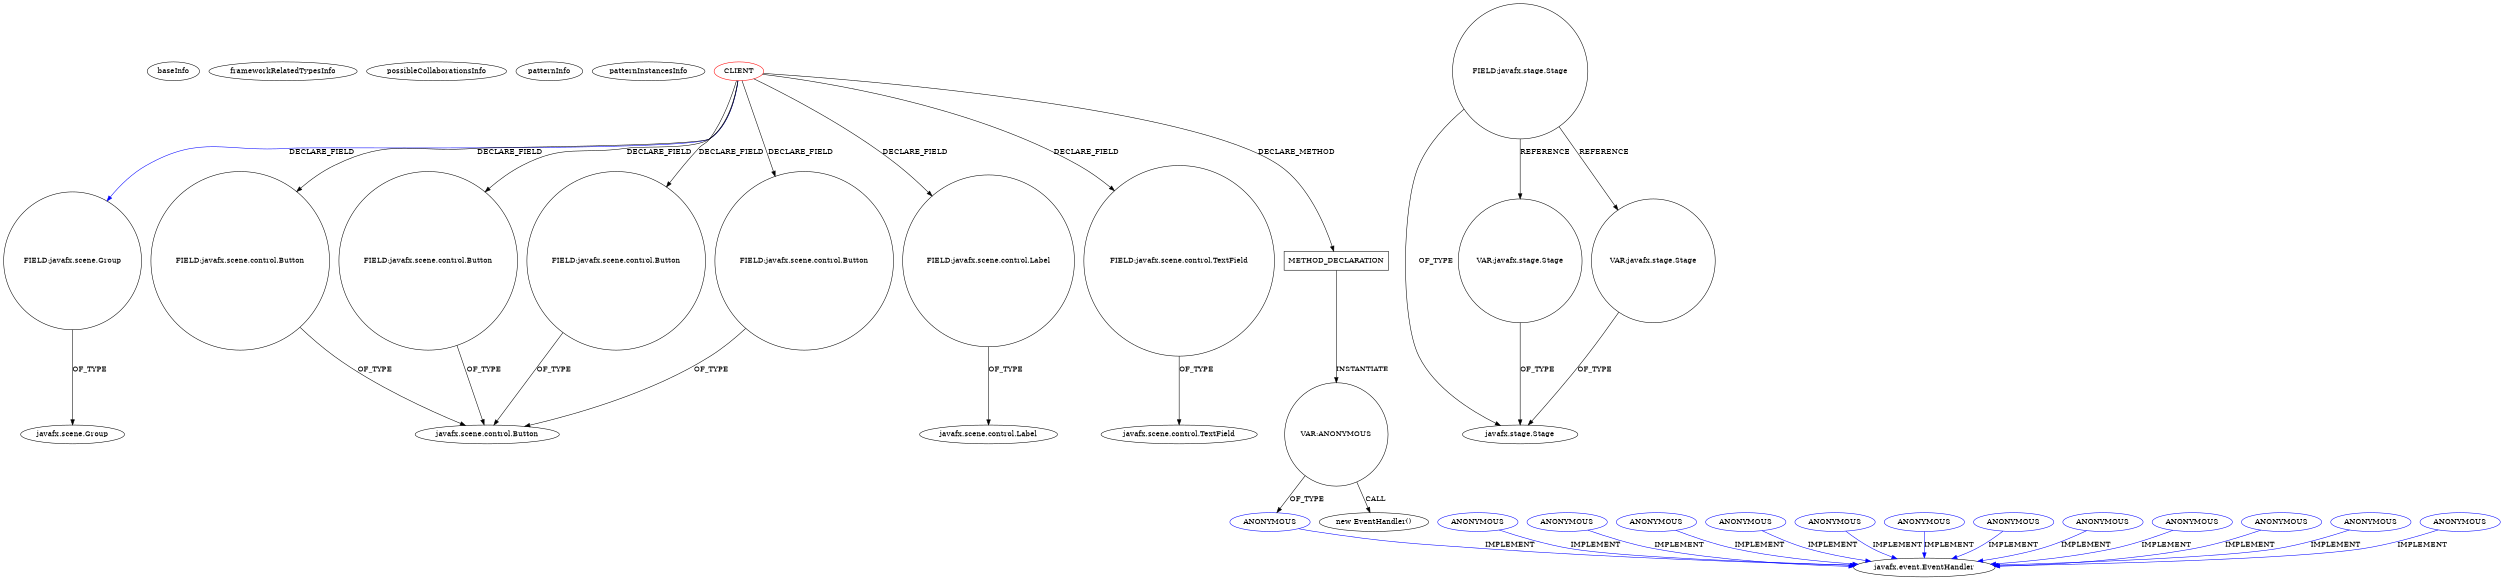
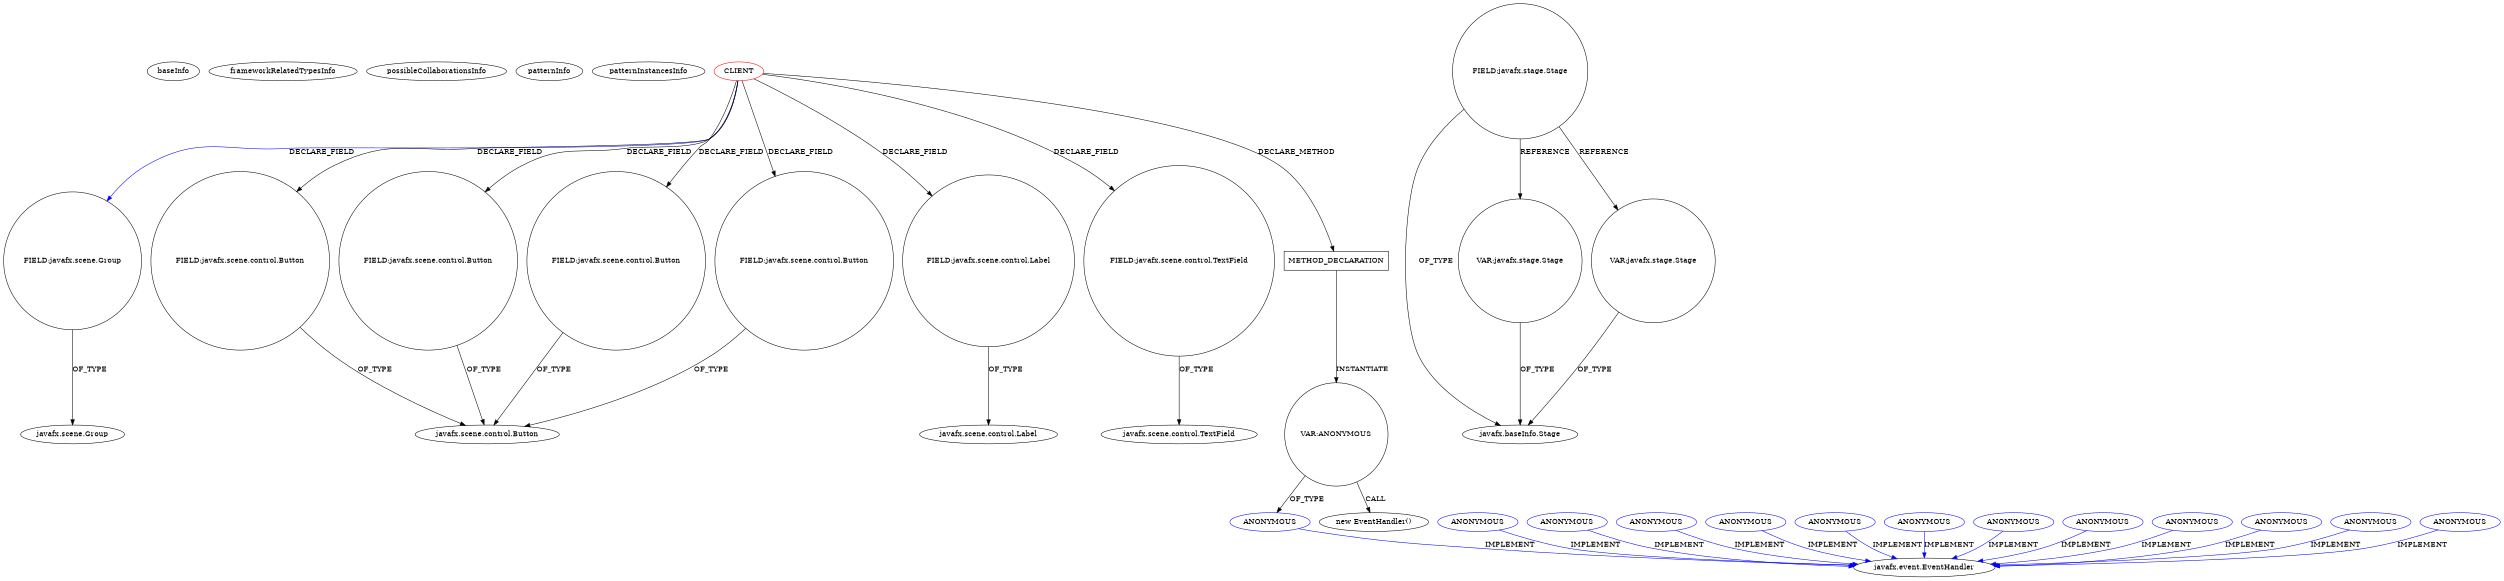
node "javafx.stage.Stage": label "javafx.stage.Stage" -> "javafx.baseInfo.Stage"
